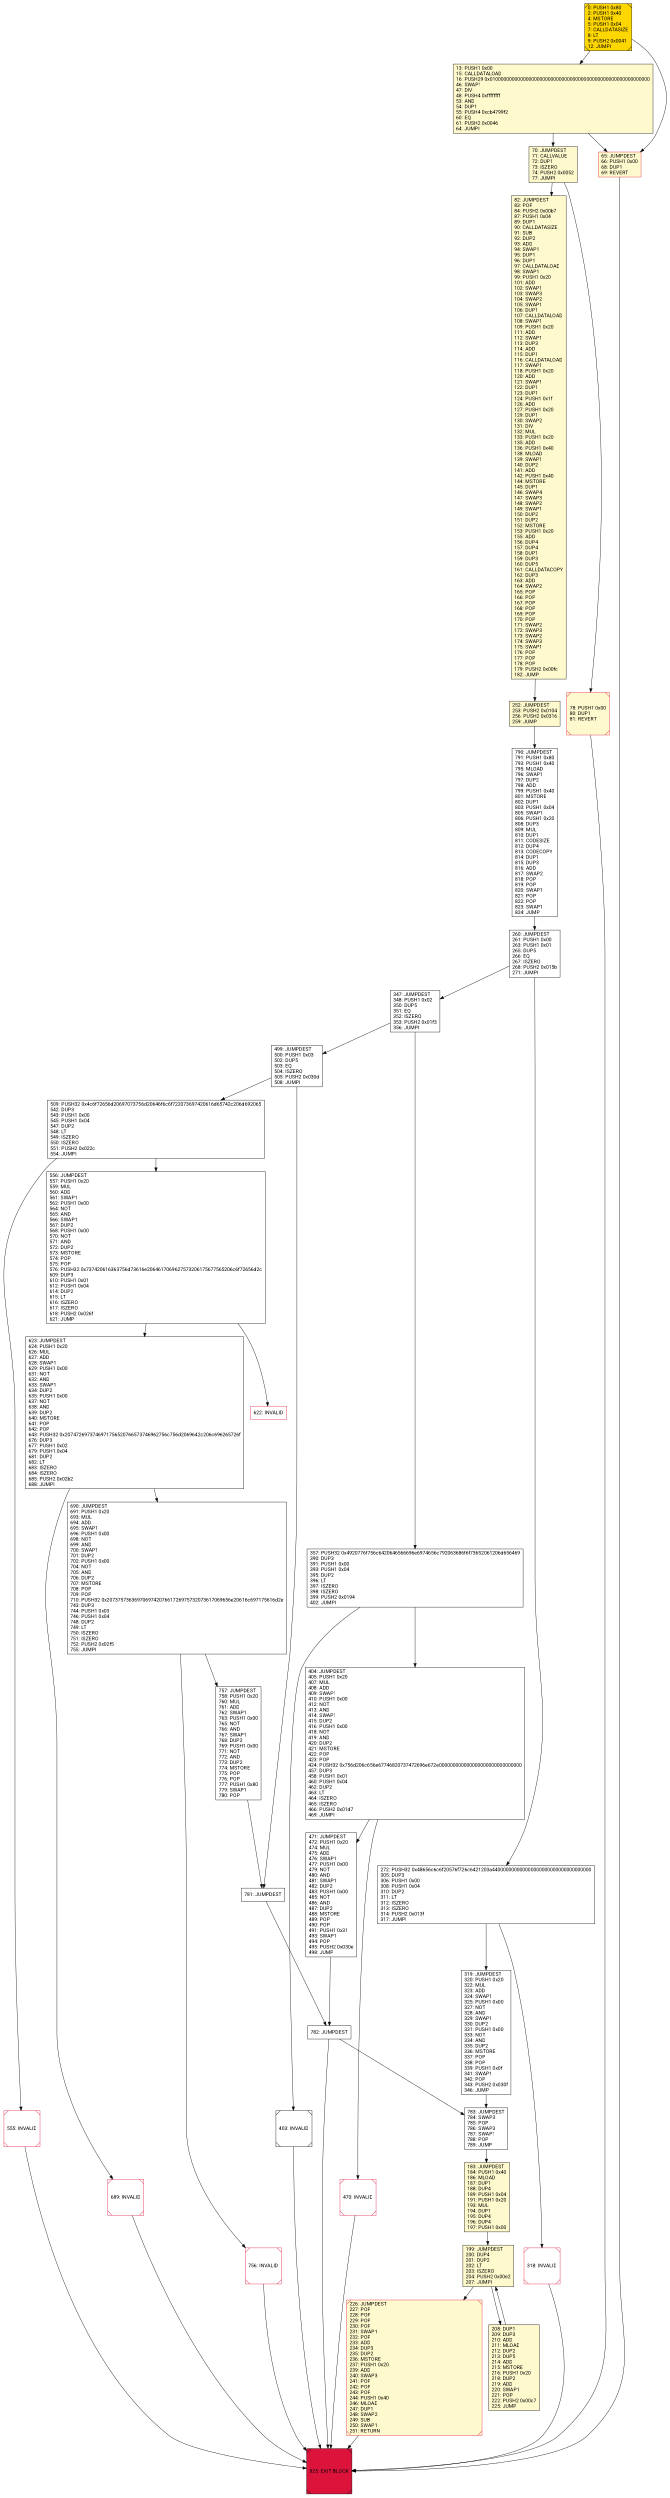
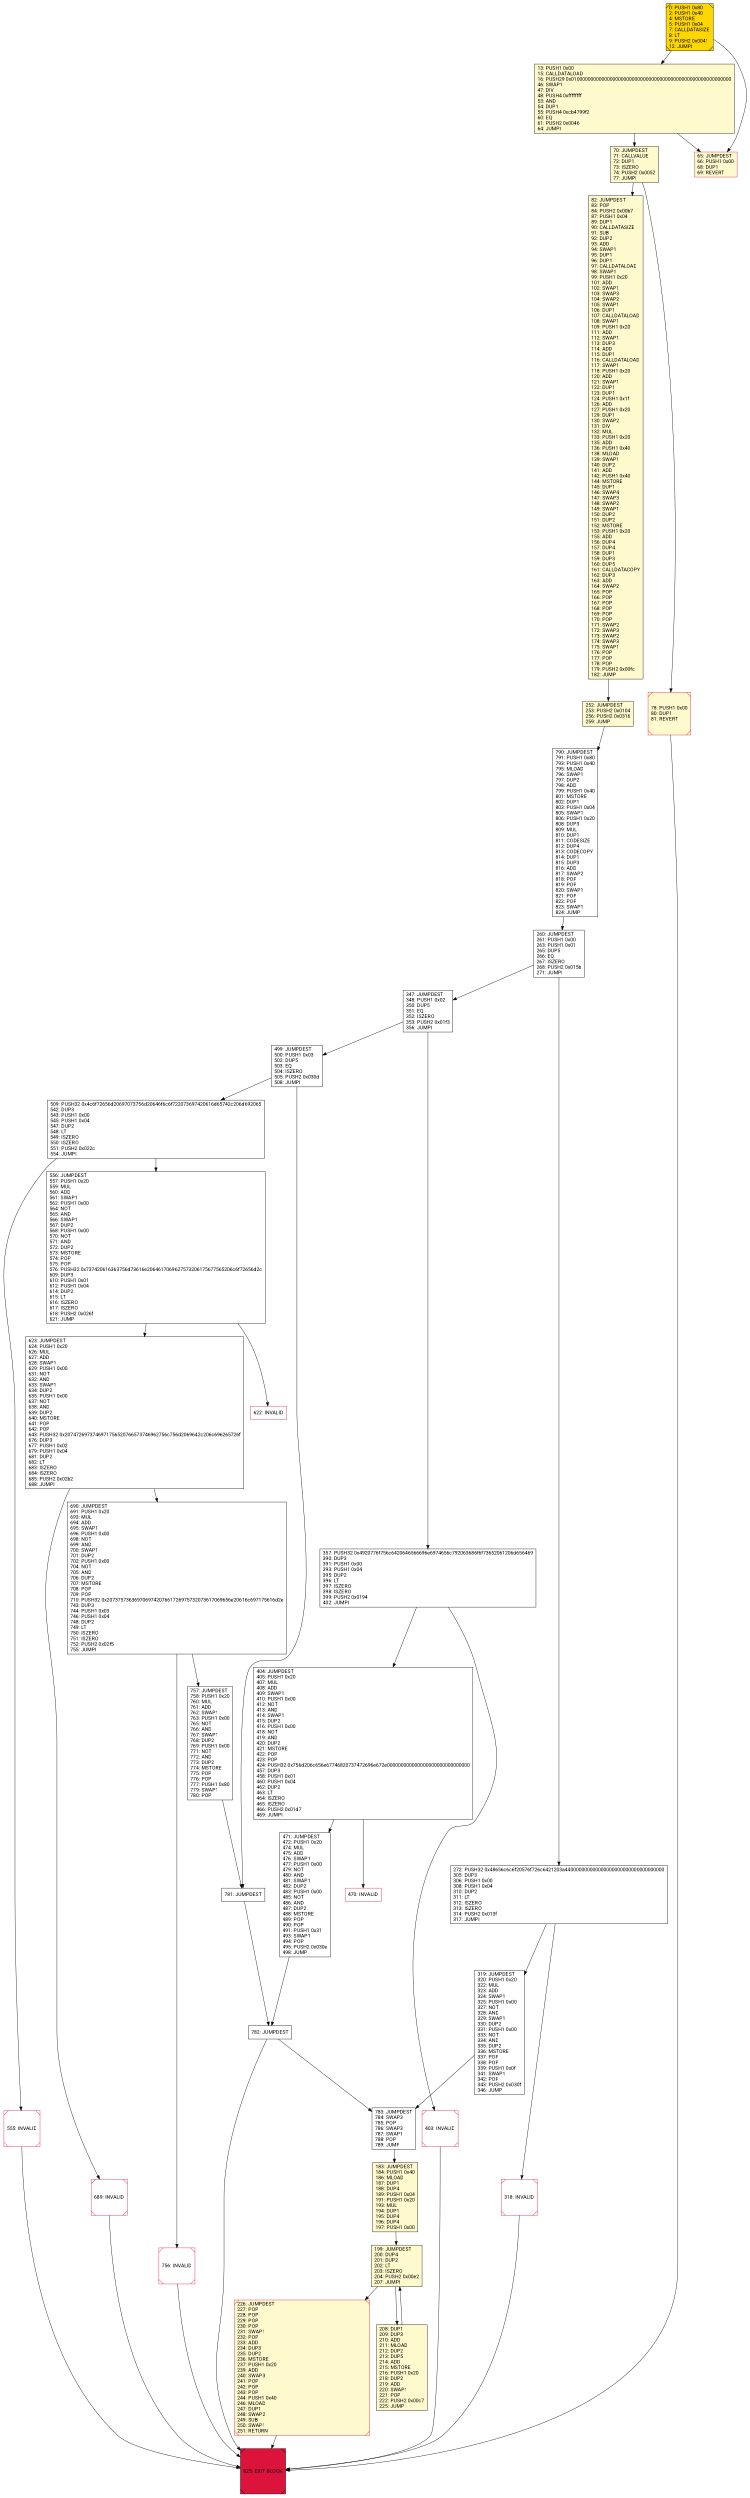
edge "65: JUMPDEST 66: PUSH1 0x00 68: DUP1 69: REVERT" -> "825: EXIT BLOCK": removed
node "403: INVALID": color black -> crimson
node "470: INVALID": shape Msquare -> box
edge "470: INVALID" -> "825: EXIT BLOCK": removed
